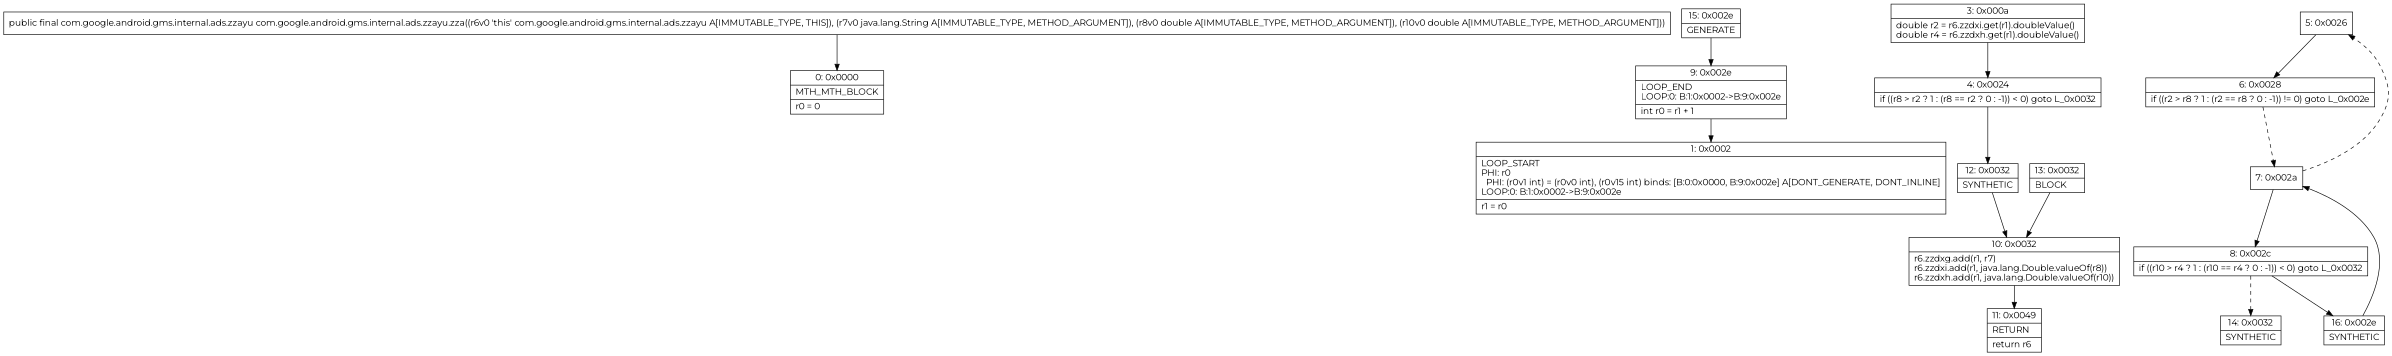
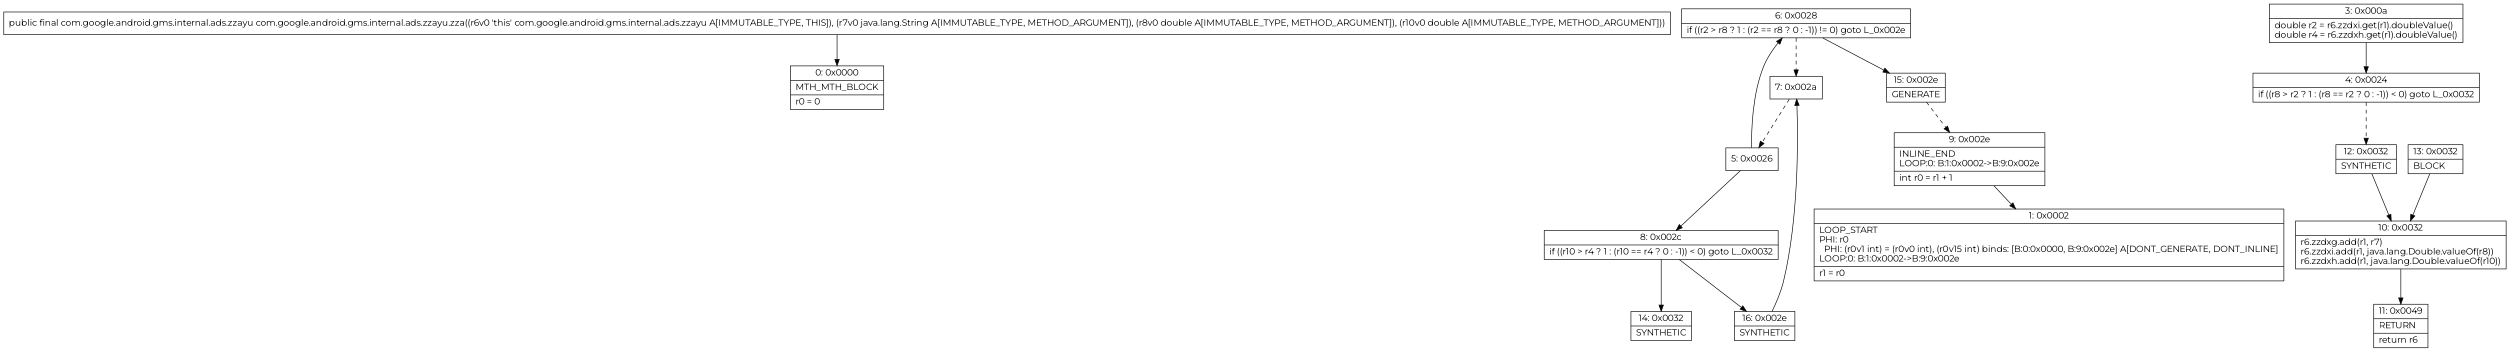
edge "15: 0x002e" -> "9: 0x002e": style solid -> dashed
edge "6: 0x0028" -> "15: 0x002e": added
node "9: 0x002e": text "LOOP_END" -> "INLINE_END"
edge "4: 0x0024" -> "12: 0x0032": style solid -> dashed
edge "7: 0x002a" -> "8: 0x002c": now "5: 0x0026" -> "8: 0x002c"
edge "8: 0x002c" -> "14: 0x0032": style dashed -> solid
